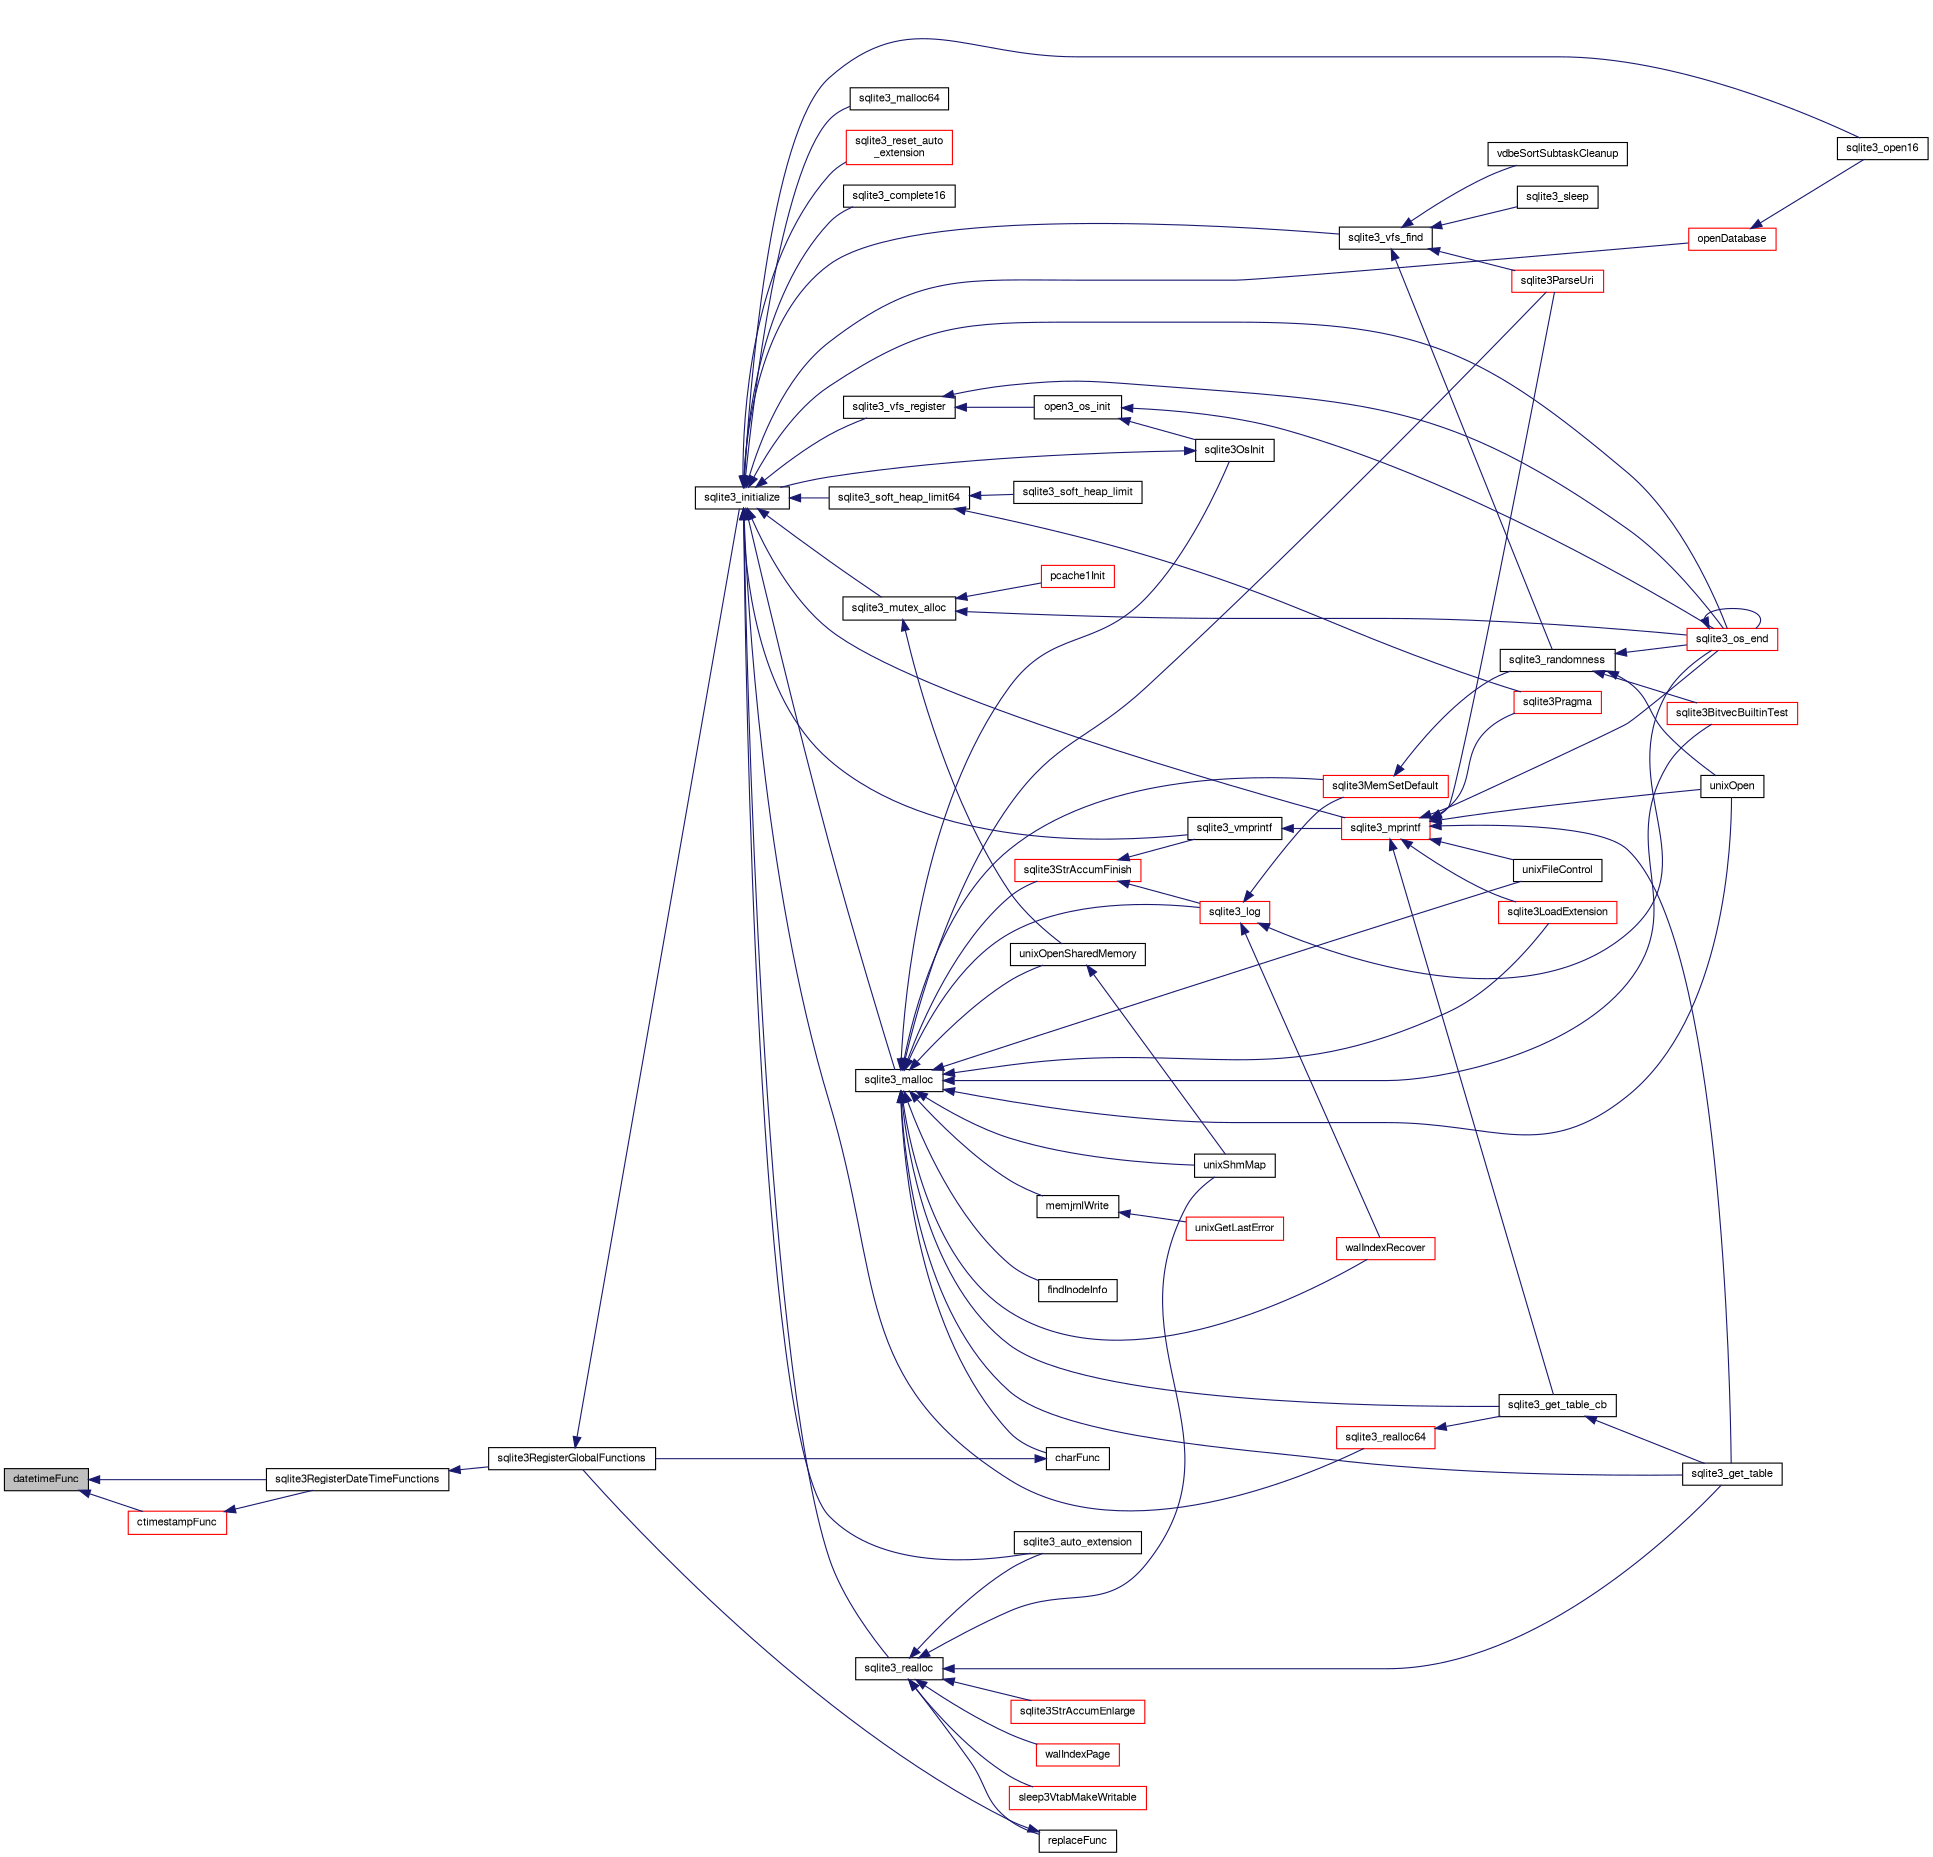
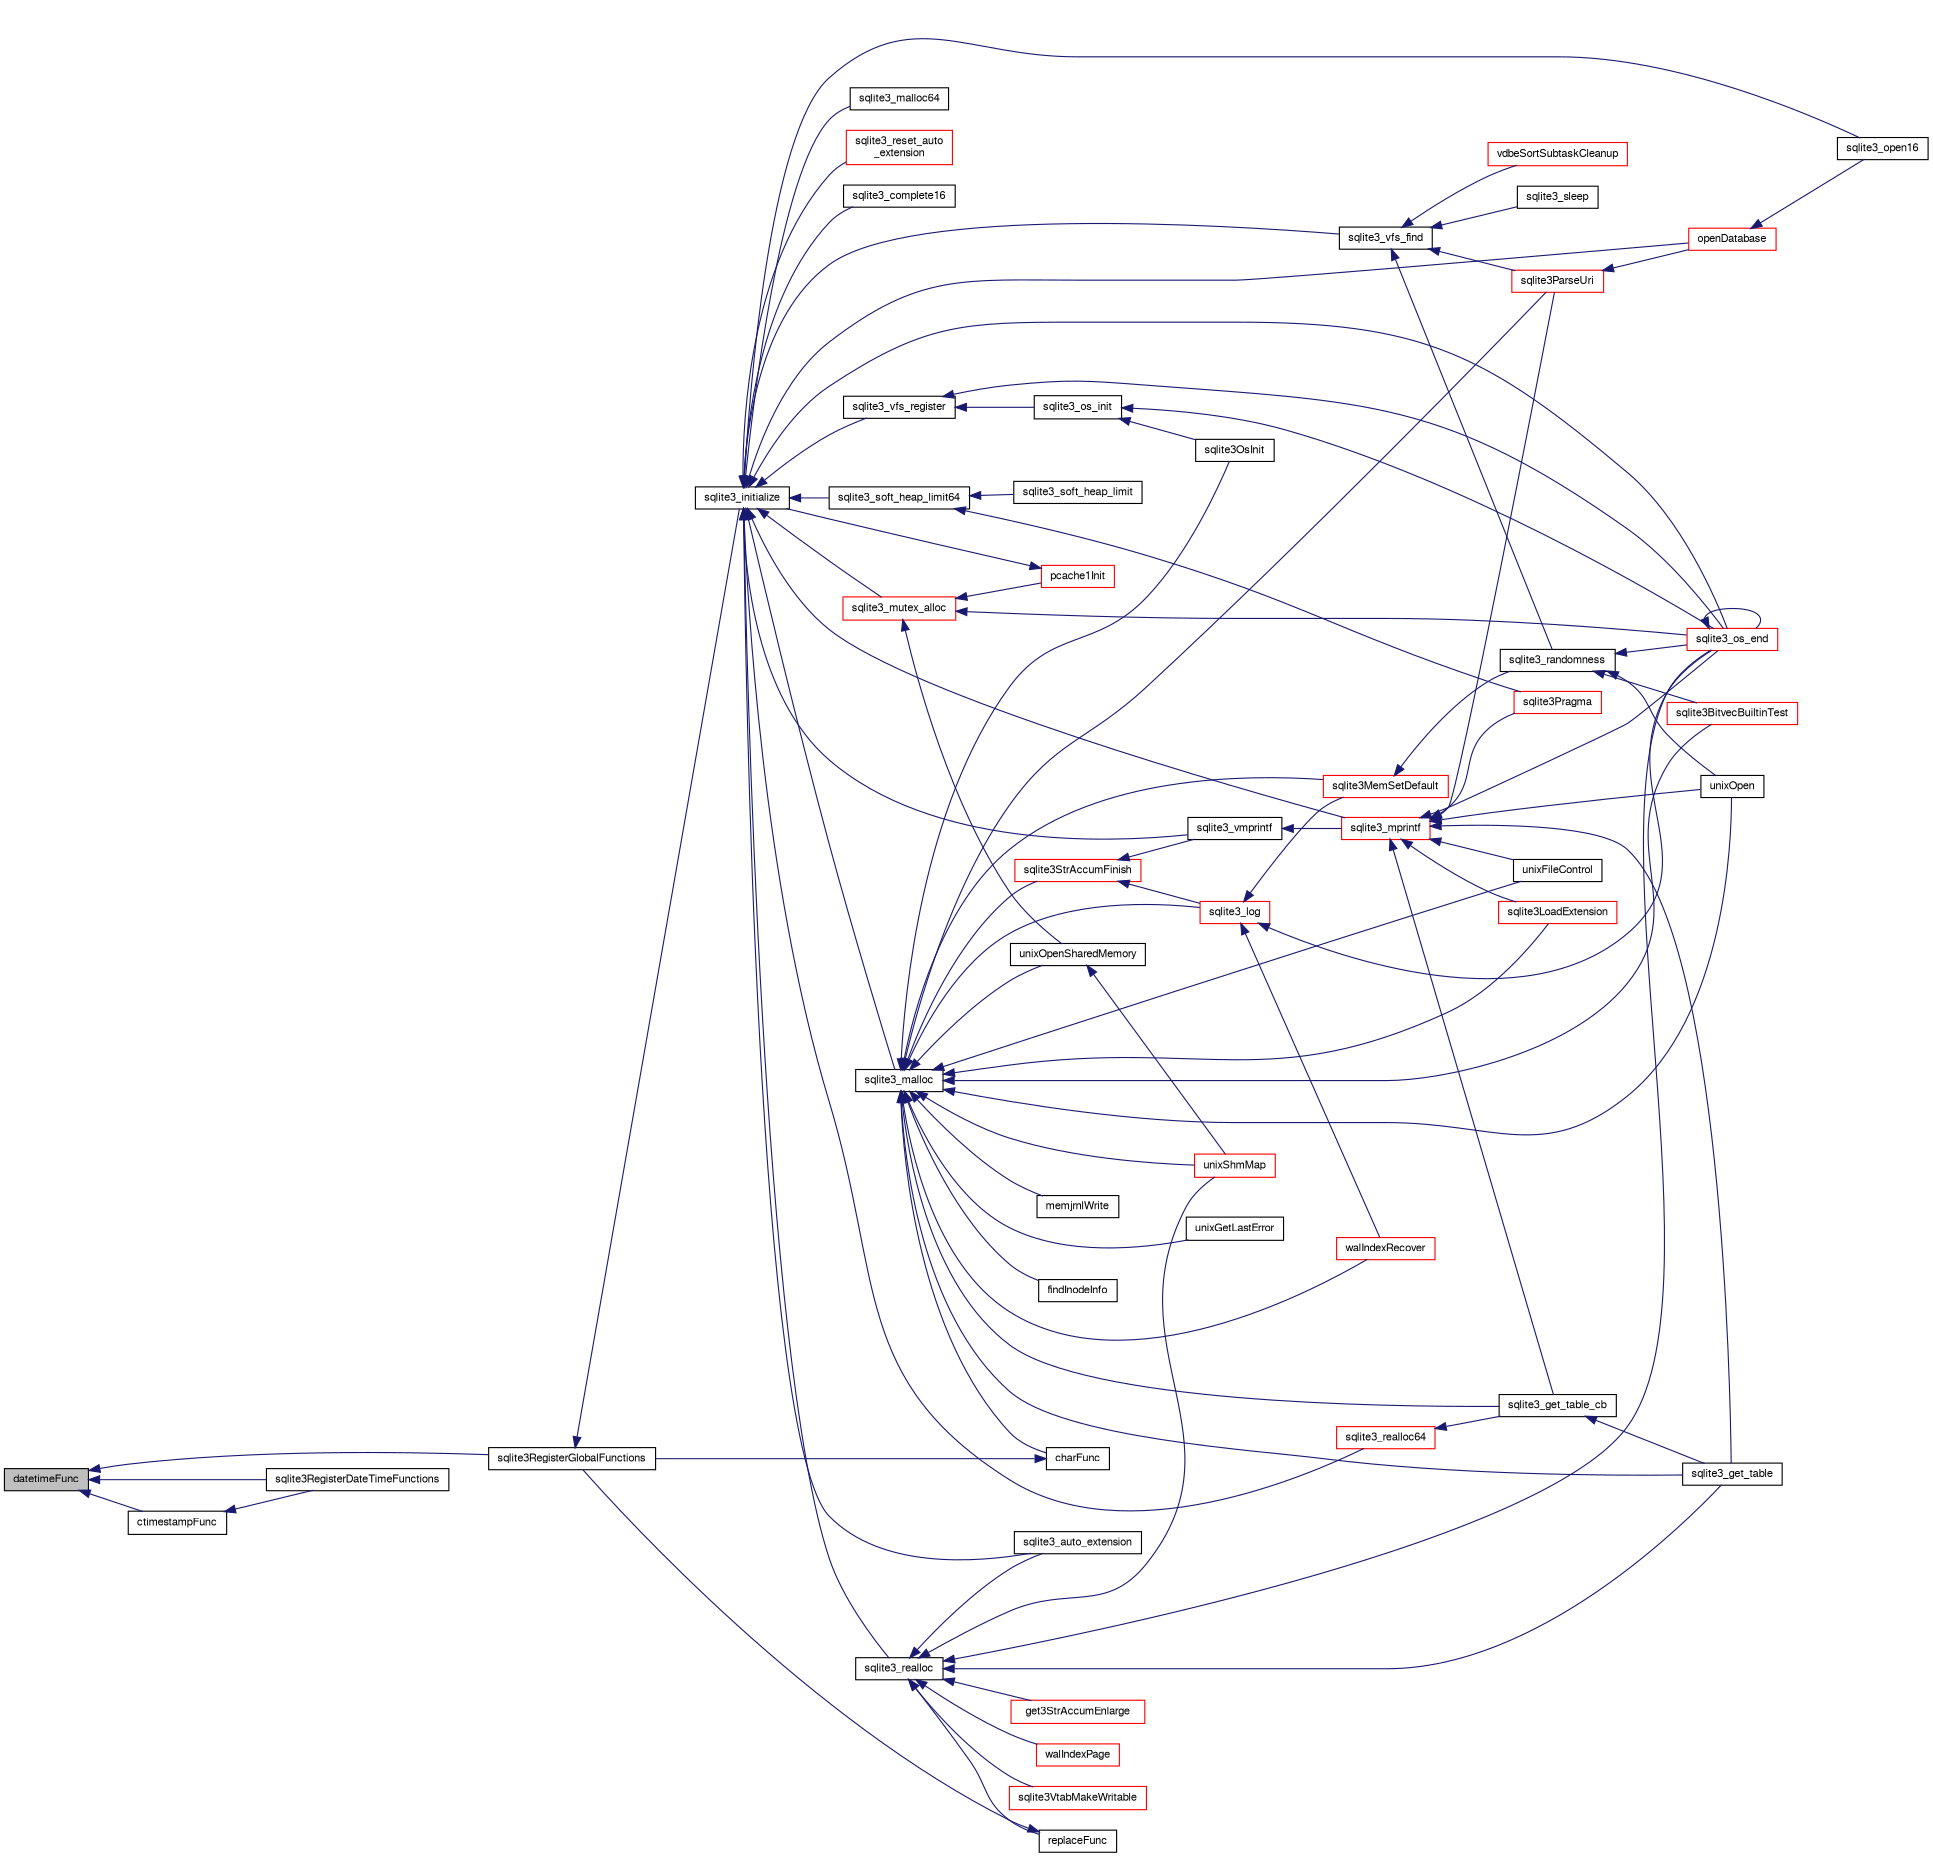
node "vdbeSortSubtaskCleanup": color black -> red
edge "openDatabase" -> "sqlite3ParseUri": added
node "open3_os_init": label "open3_os_init" -> "sqlite3_os_init"
edge "sqlite3_initialize" -> "sqlite3OsInit": now "sqlite3_initialize" -> "pcache1Init"
node "sqlite3_mutex_alloc": color black -> red
node "unixShmMap": color black -> red
edge "unixGetLastError" -> "memjrnlWrite": now "unixGetLastError" -> "sqlite3_malloc"
node "unixGetLastError": color red -> black
edge "sqlite3_os_end" -> "sqlite3_realloc": added
edge "sqlite3RegisterGlobalFunctions" -> "sqlite3RegisterDateTimeFunctions": now "sqlite3RegisterGlobalFunctions" -> "datetimeFunc"
node "ctimestampFunc": color red -> black
node "sqlite3StrAccumEnlarge": label "sqlite3StrAccumEnlarge" -> "get3StrAccumEnlarge"
node "sleep3VtabMakeWritable": label "sleep3VtabMakeWritable" -> "sqlite3VtabMakeWritable"
